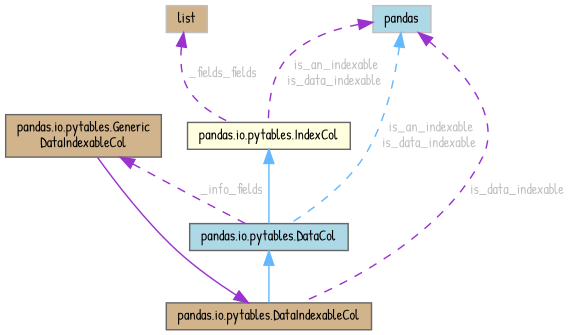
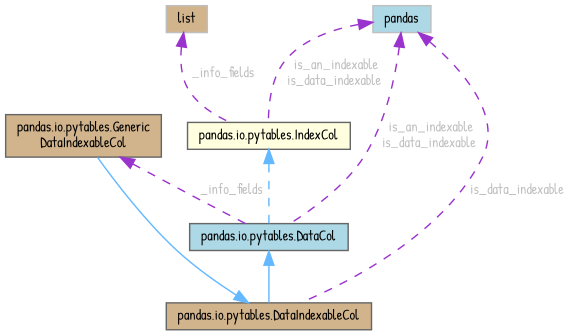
edge "pandas.io.pytables.IndexCol" -> "list": label " _fields_fields" -> " _info_fields"
edge "pandas.io.pytables.DataCol" -> "pandas": color steelblue1 -> darkorchid3
edge "pandas.io.pytables.DataCol" -> "pandas.io.pytables.IndexCol": style solid -> dashed
edge "pandas.io.pytables.Generic DataIndexableCol" -> "pandas.io.pytables.DataIndexableCol": color darkorchid3 -> steelblue1
